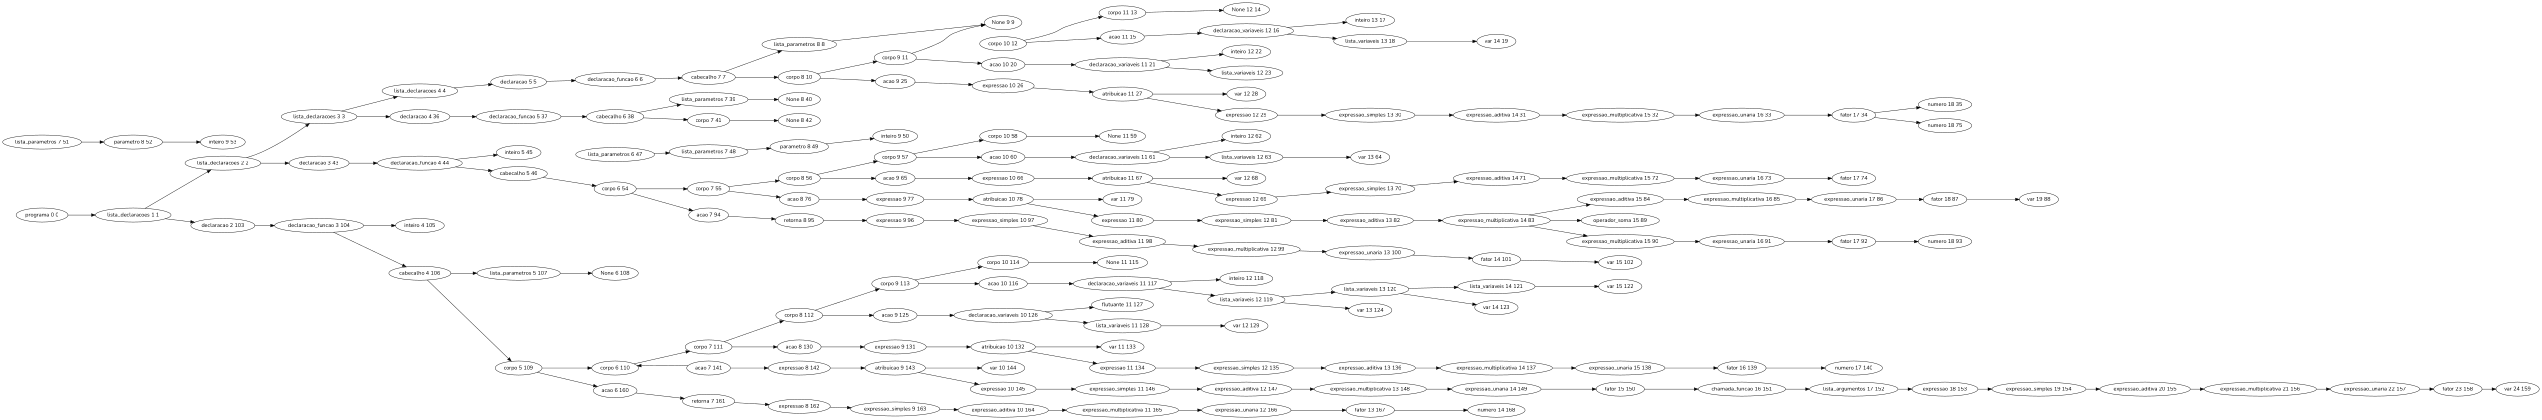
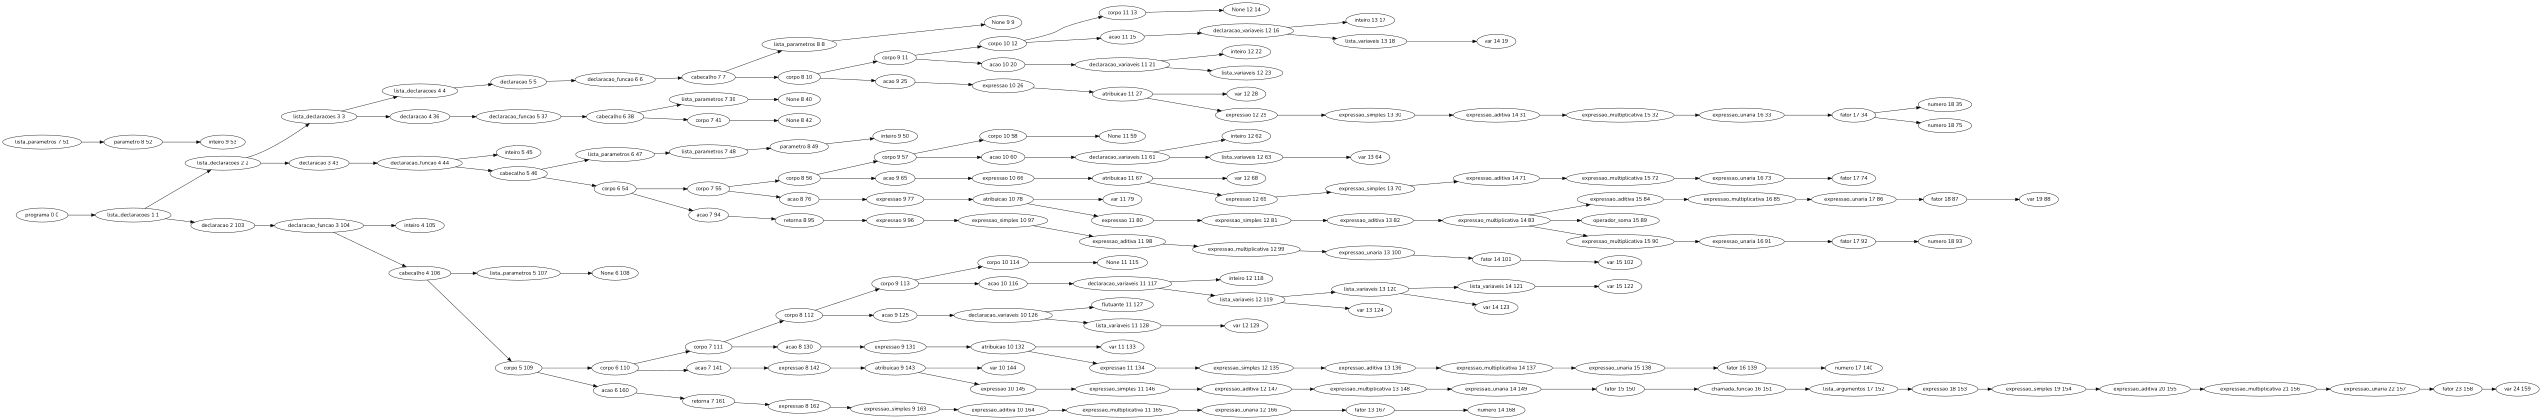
edge "corpo 9 11" -> "None 9 9": now "corpo 9 11" -> "corpo 10 12"
edge "cabecalho 5 46" -> "lista_parametros 6 47": added
edge "acao 7 141" -> "corpo 6 110": reversed
